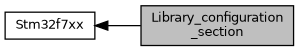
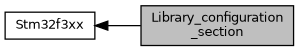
node "Stm32f7xx": label "Stm32f7xx" -> "Stm32f3xx"
